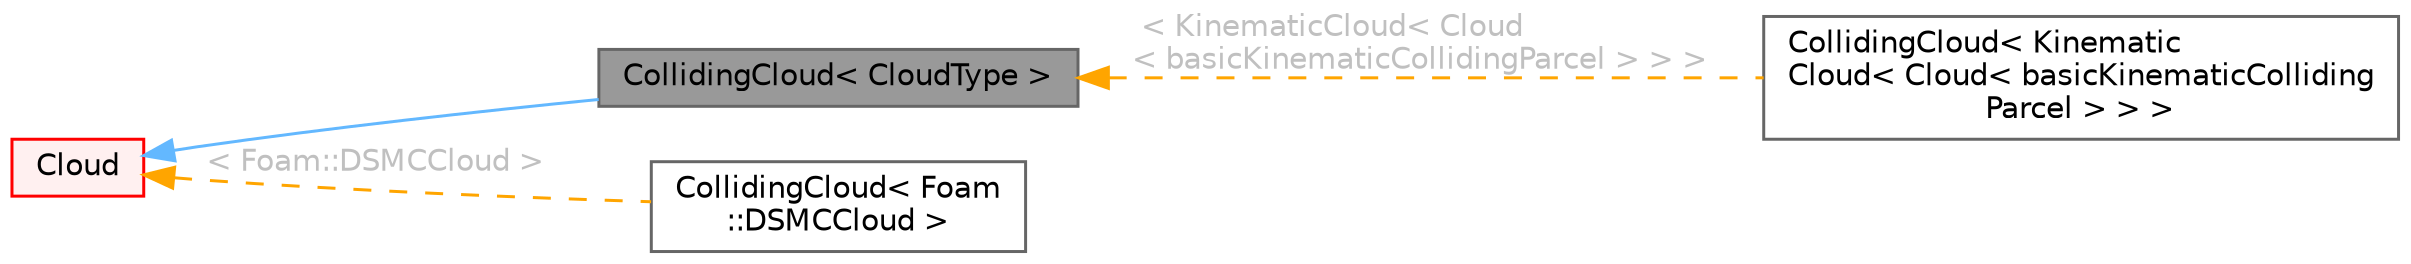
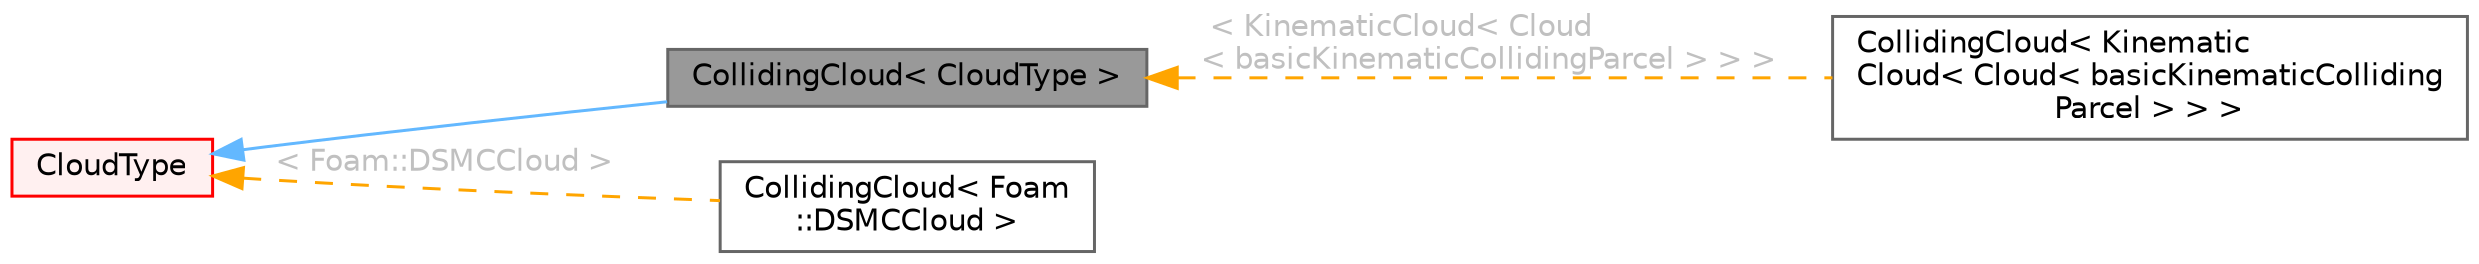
node "Cloud": label "Cloud" -> "CloudType"
